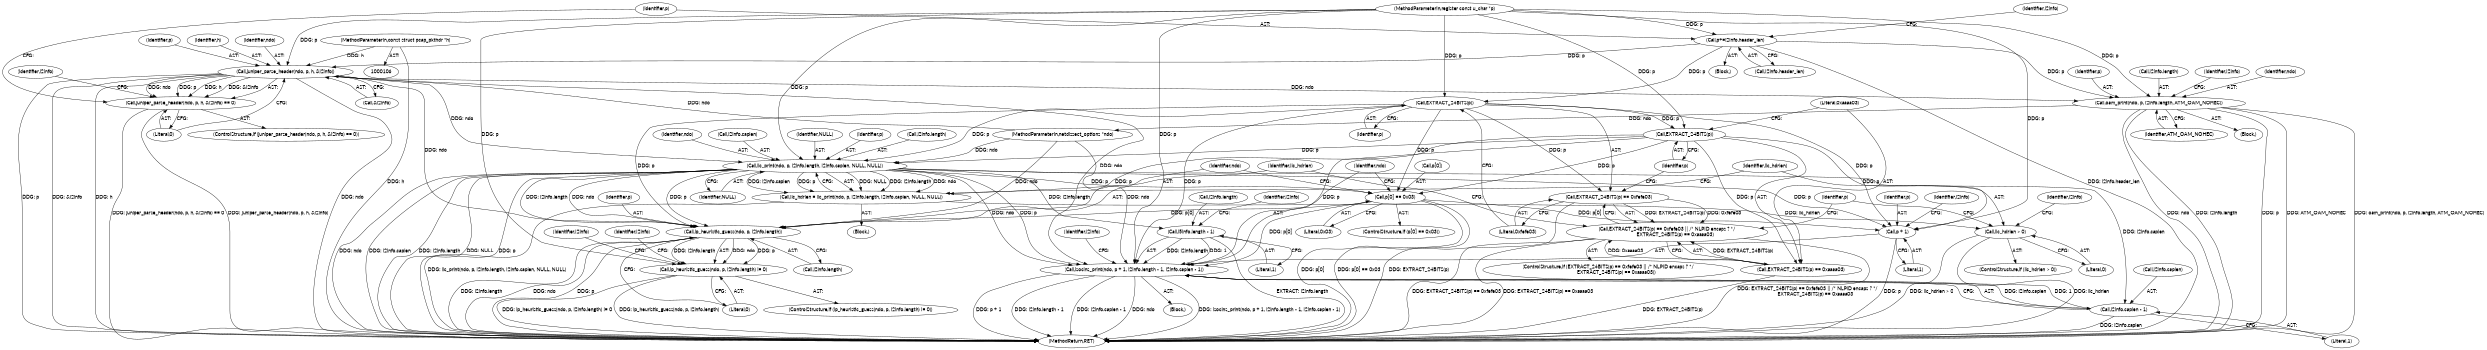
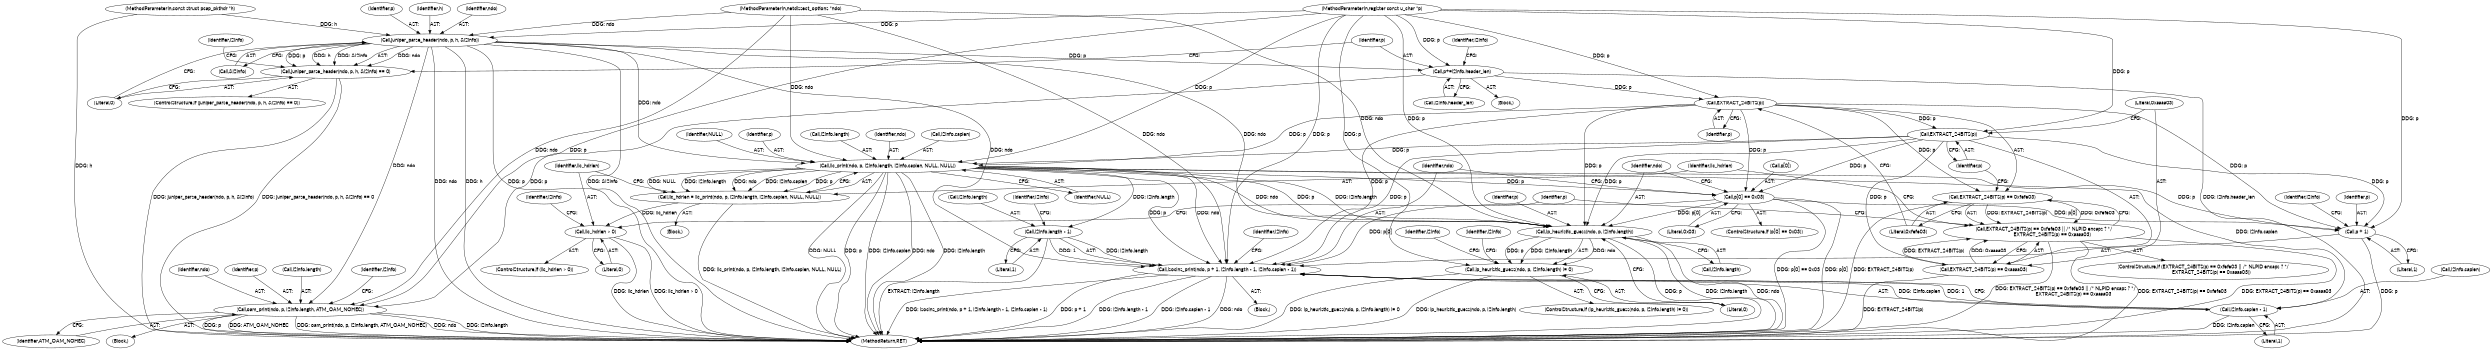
edge "(Call,p+=l2info.header_len)" -> "(Call,juniper_parse_header(ndo, p, h, &l2info))": reversed
node "1000106": removed
edge "(Call,oam_print(ndo, p, l2info.length, ATM_OAM_NOHEC))" -> "(MethodParameterIn,netdissect_options *ndo)": reversed
edge "(MethodParameterIn,register const u_char *p)" -> "(Call,ip_heuristic_guess(ndo, p, l2info.length))": added, label "DDG: p"
node "(Call,l5info.length - 1)": label "(Call,l5info.length - 1)" -> "(Call,l2info.length - 1)"
